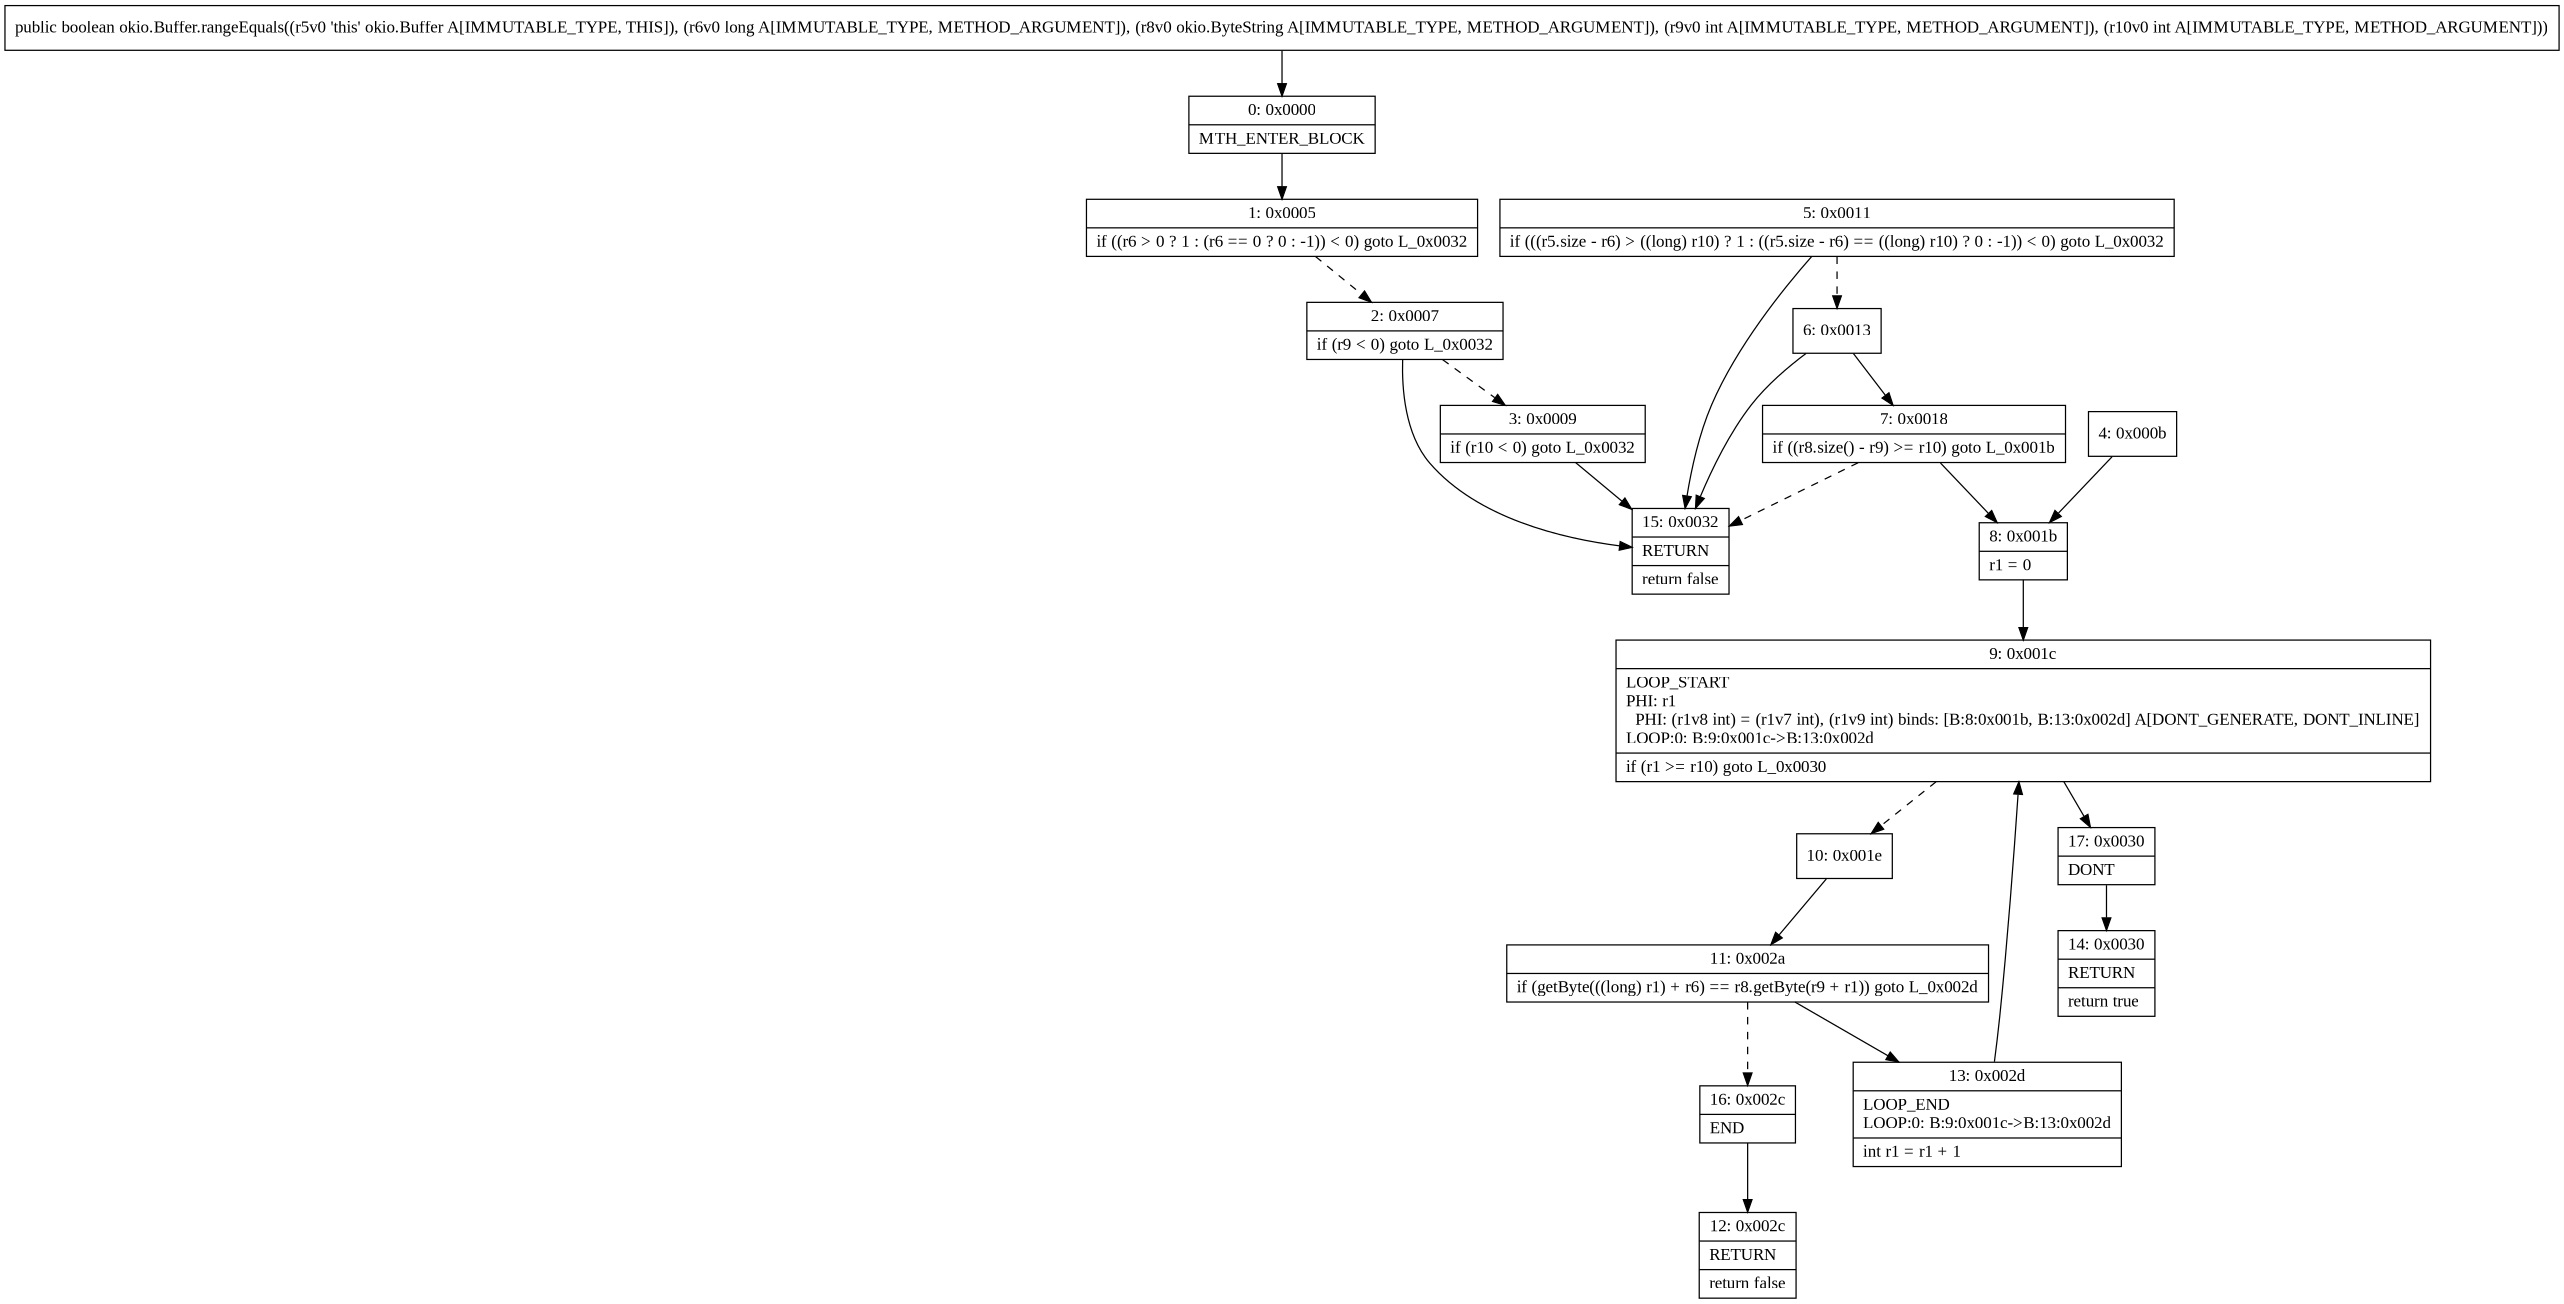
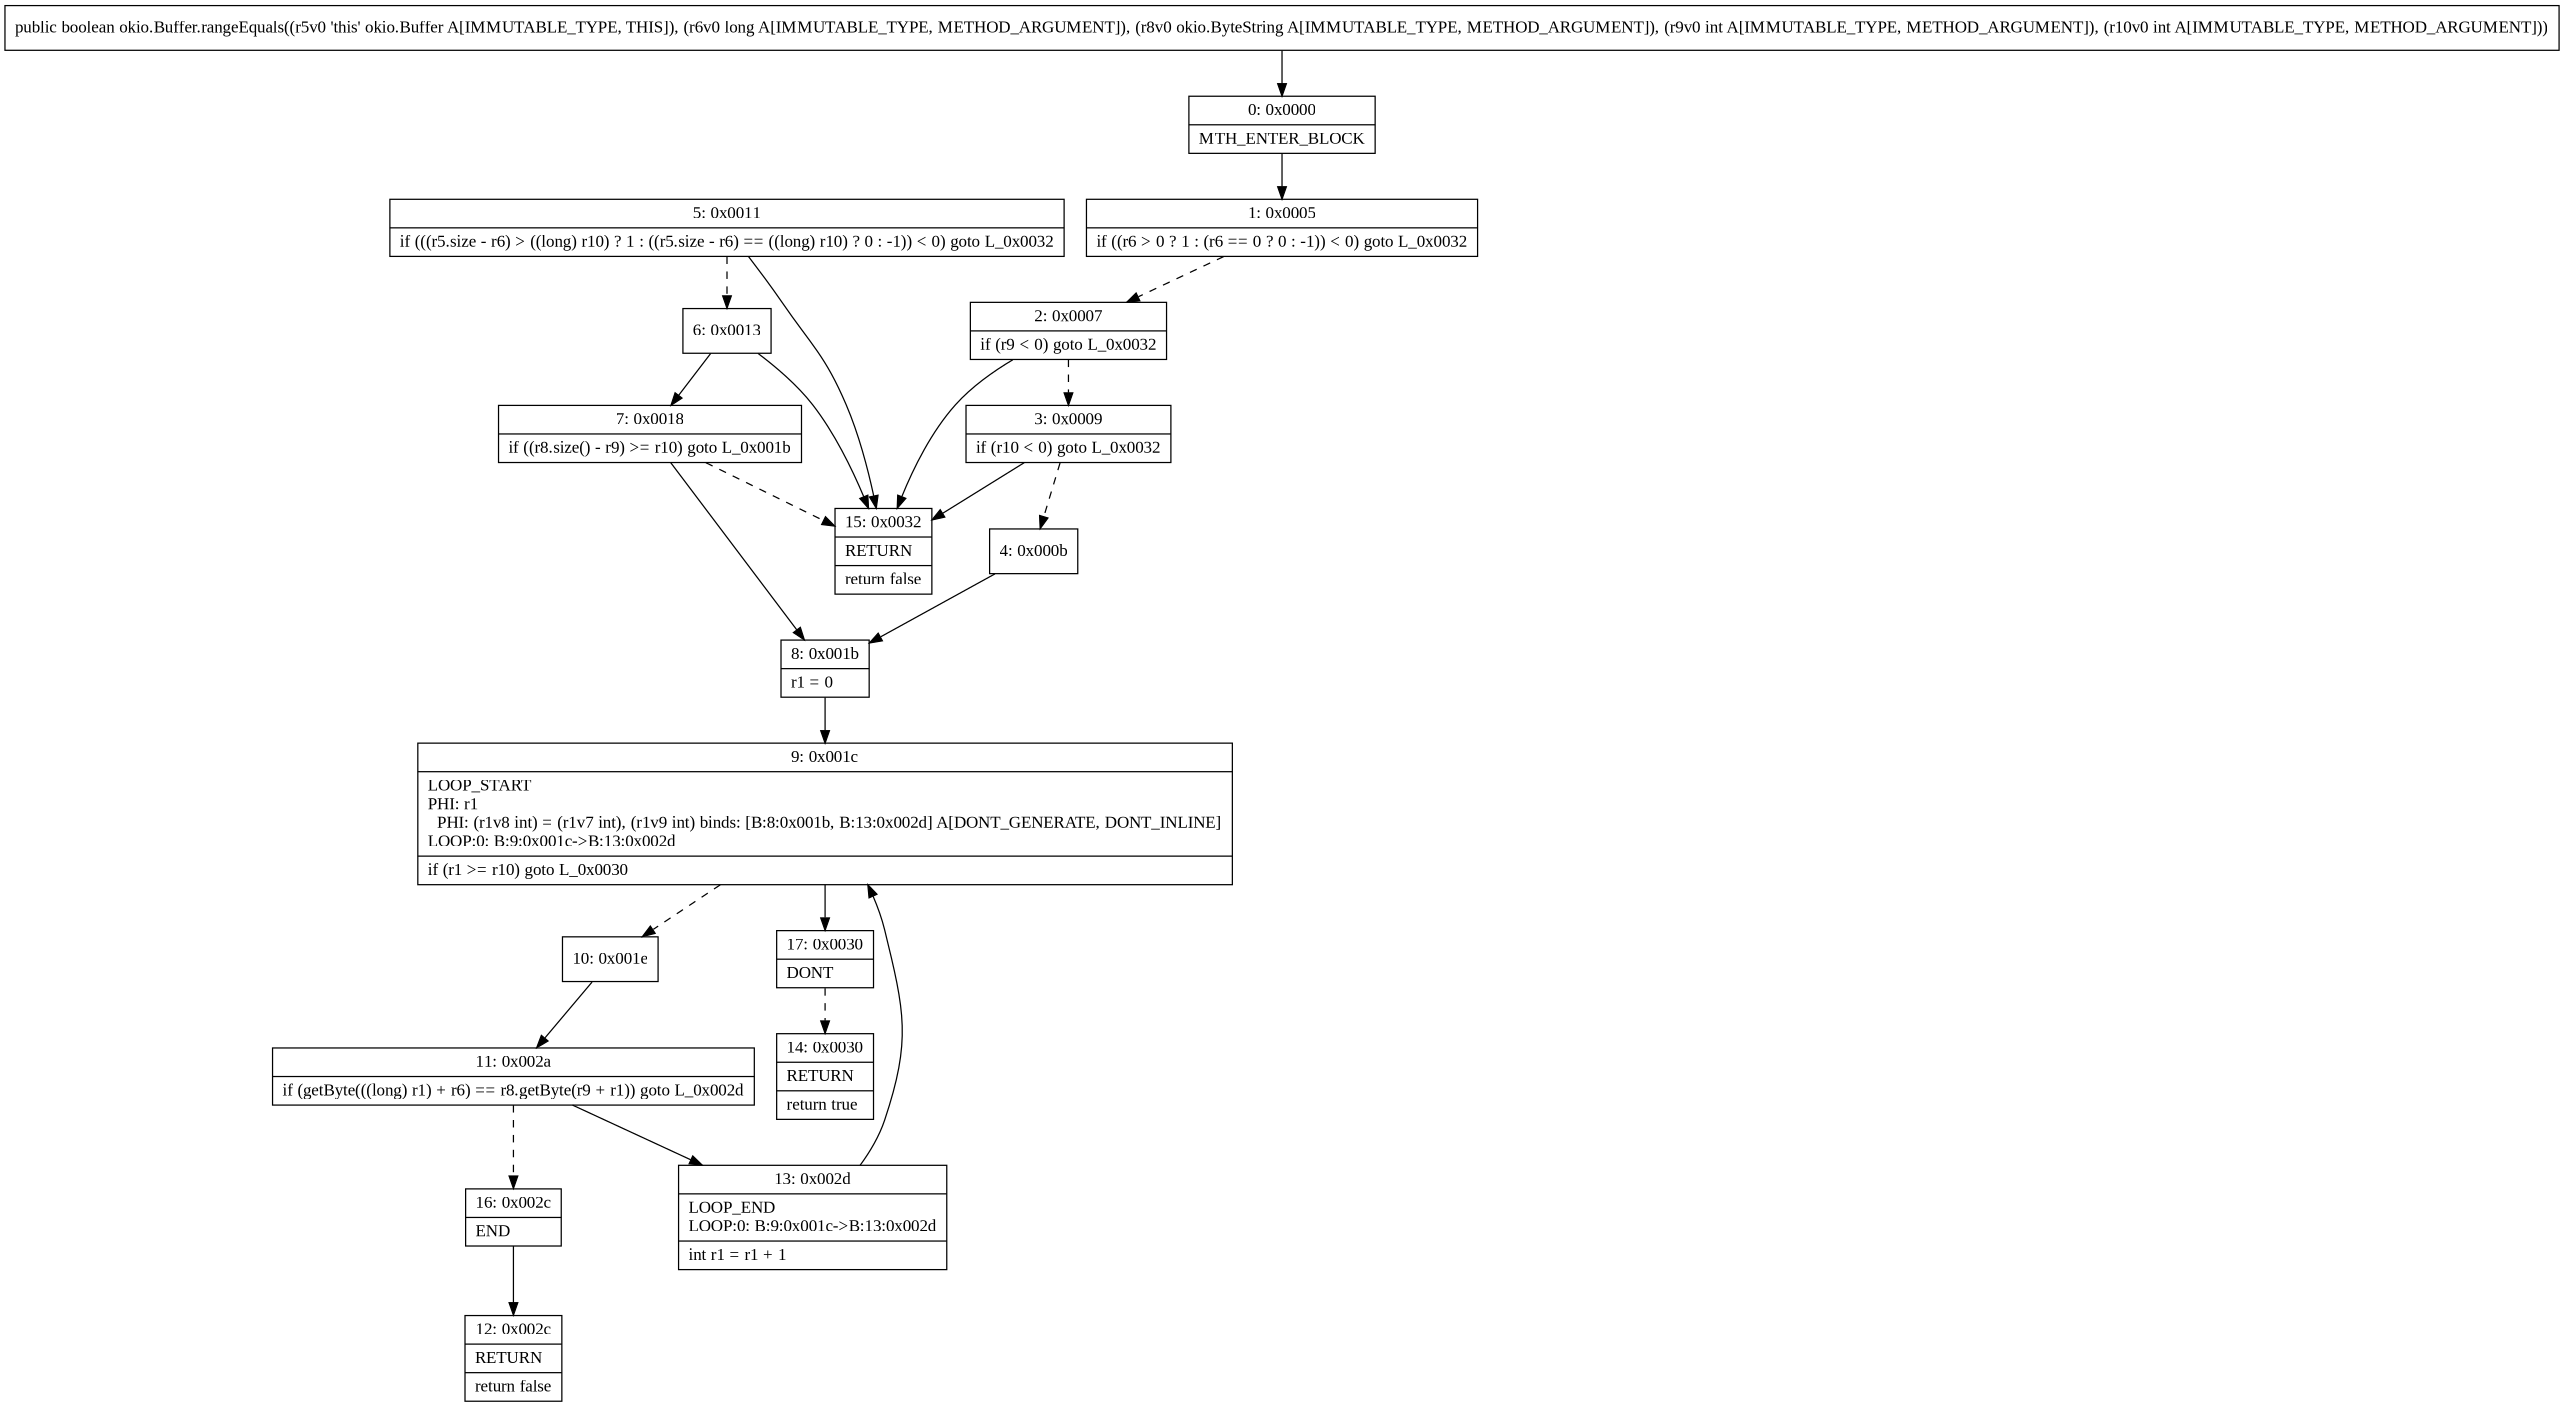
edge "3: 0x0009" -> "4: 0x000b": added
edge "17: 0x0030" -> "14: 0x0030": style solid -> dashed
